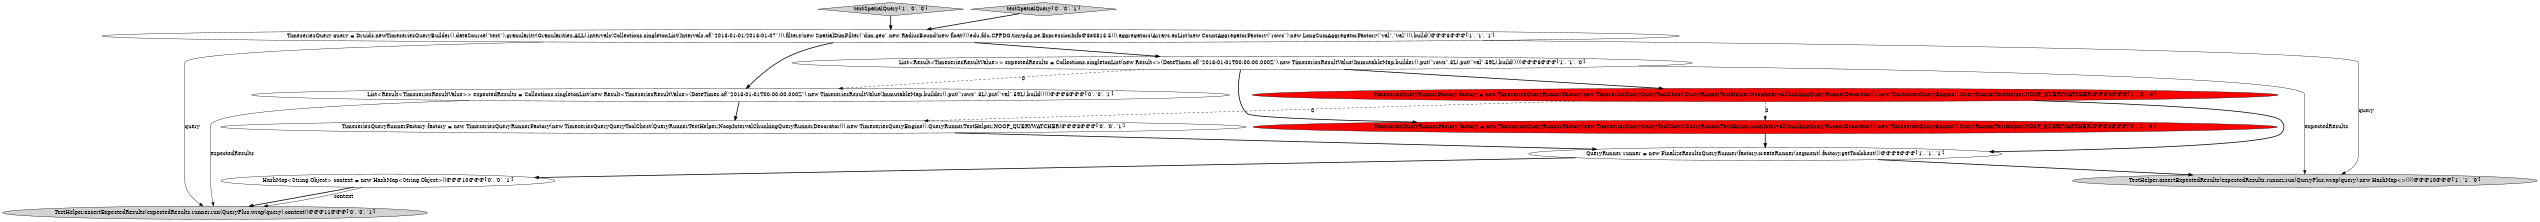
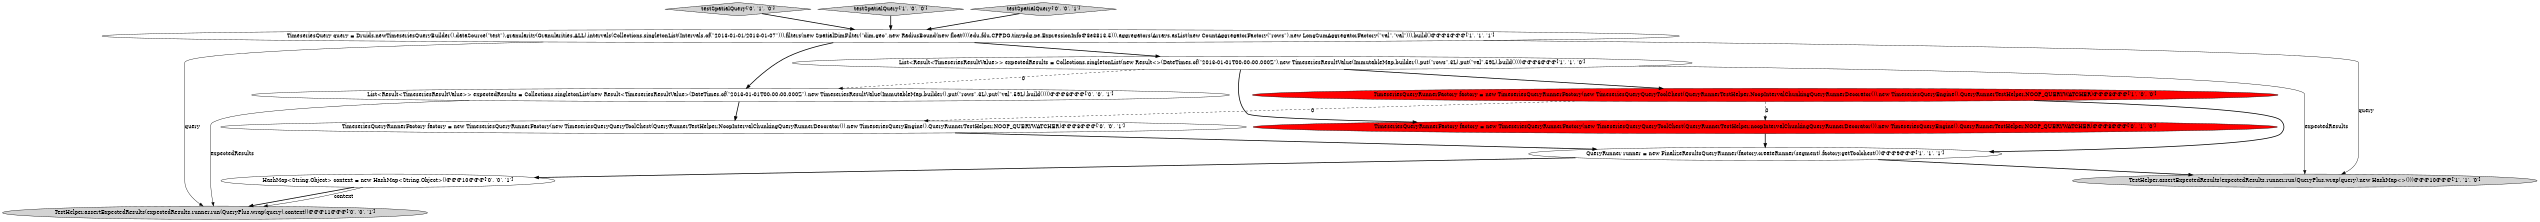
node "testSpatialQuery['0', '1', '0']": added
